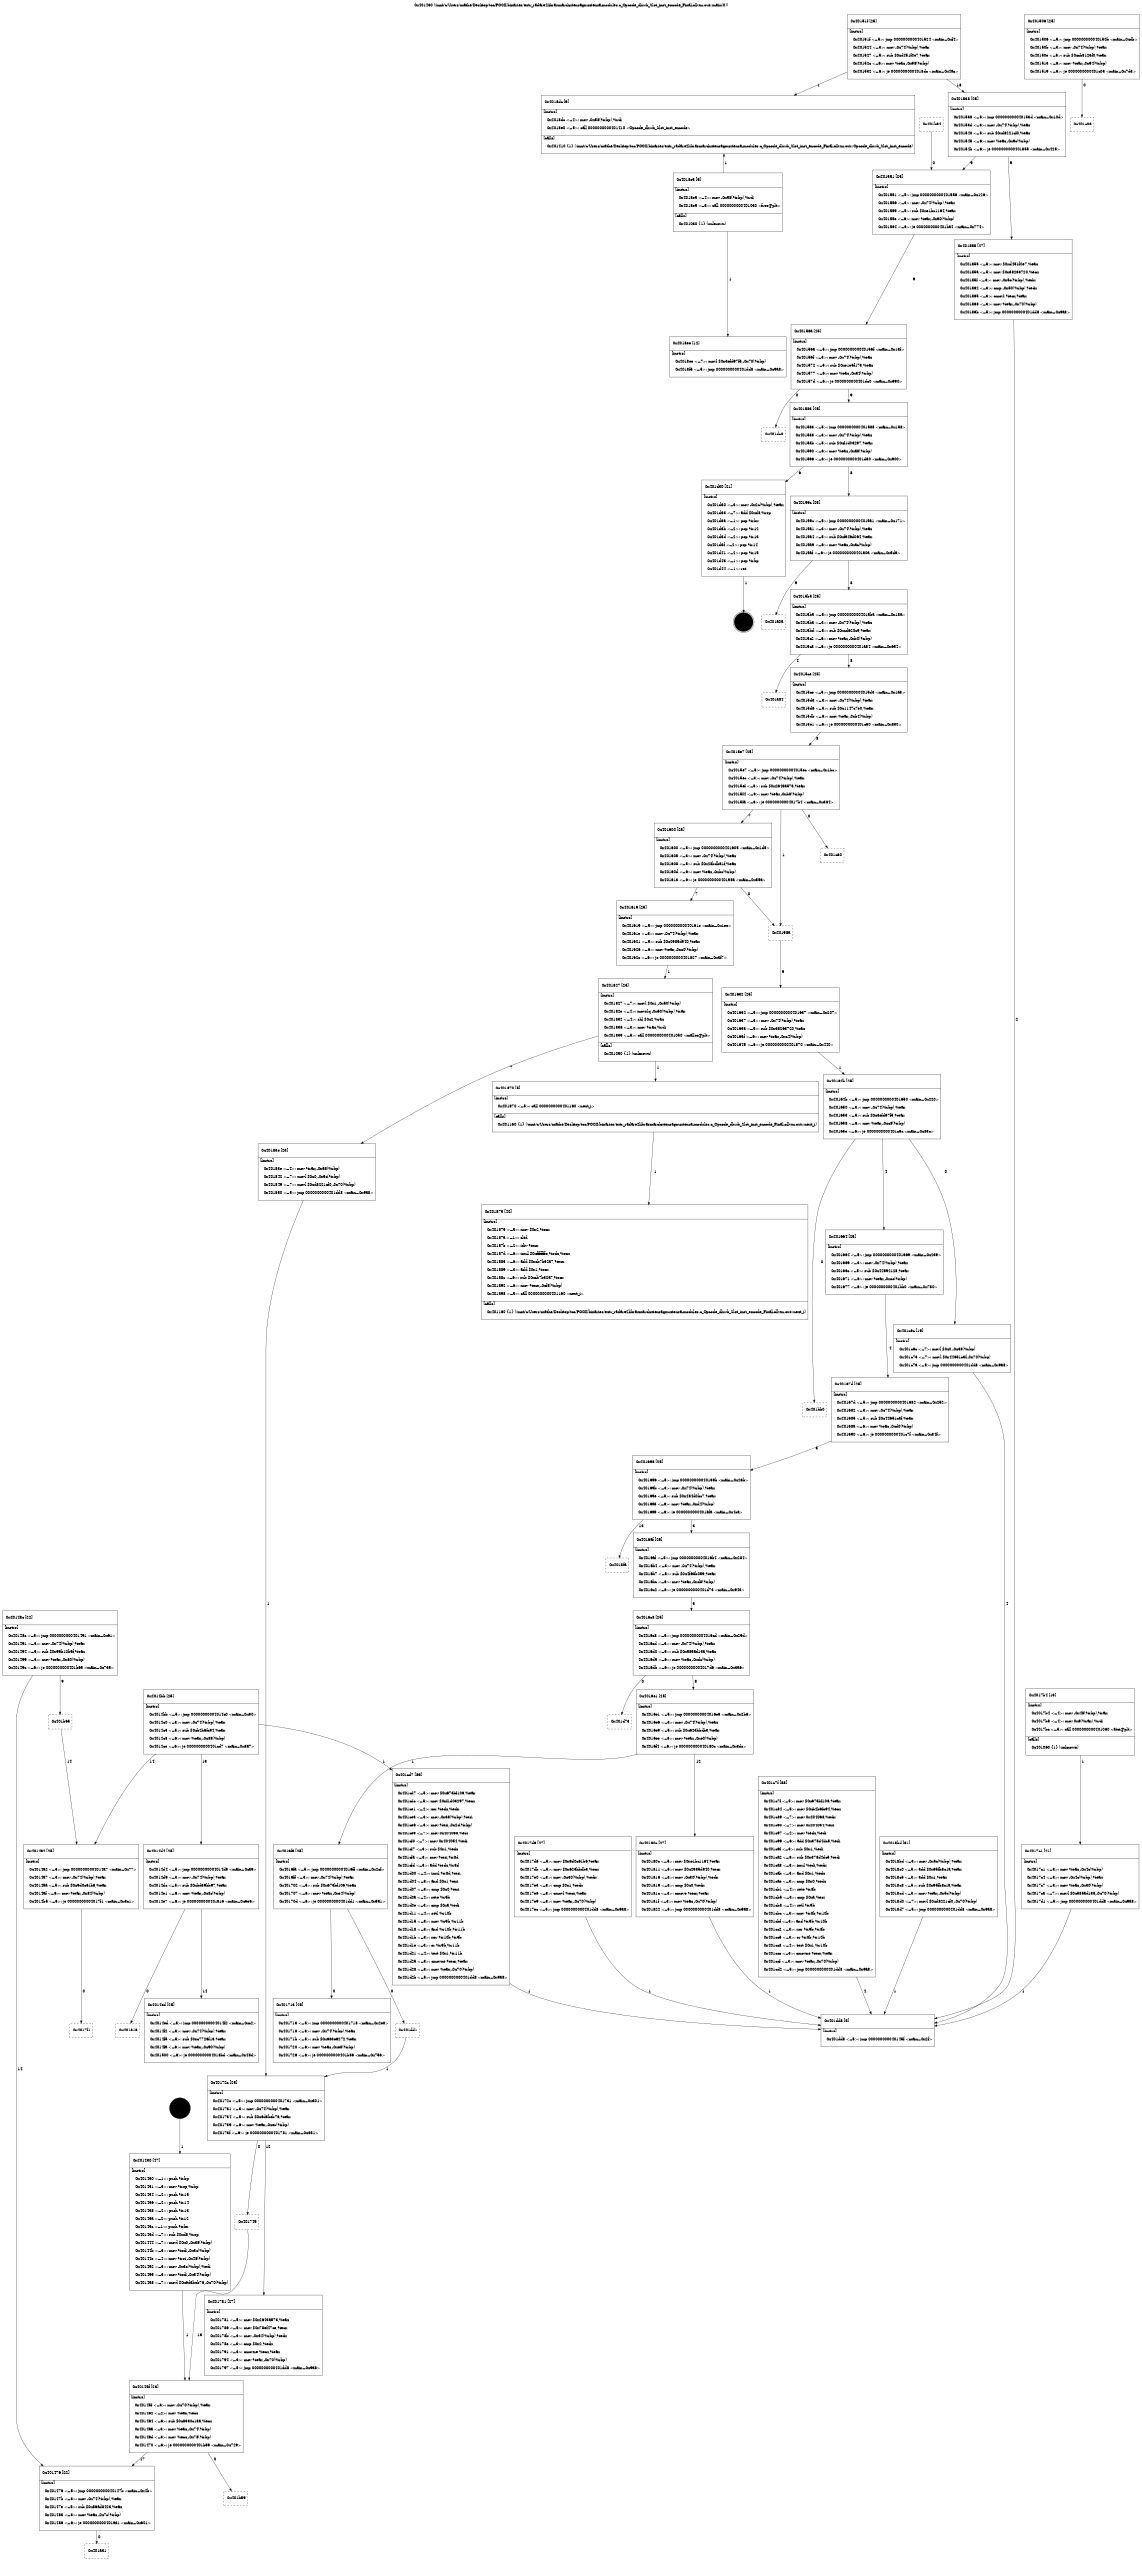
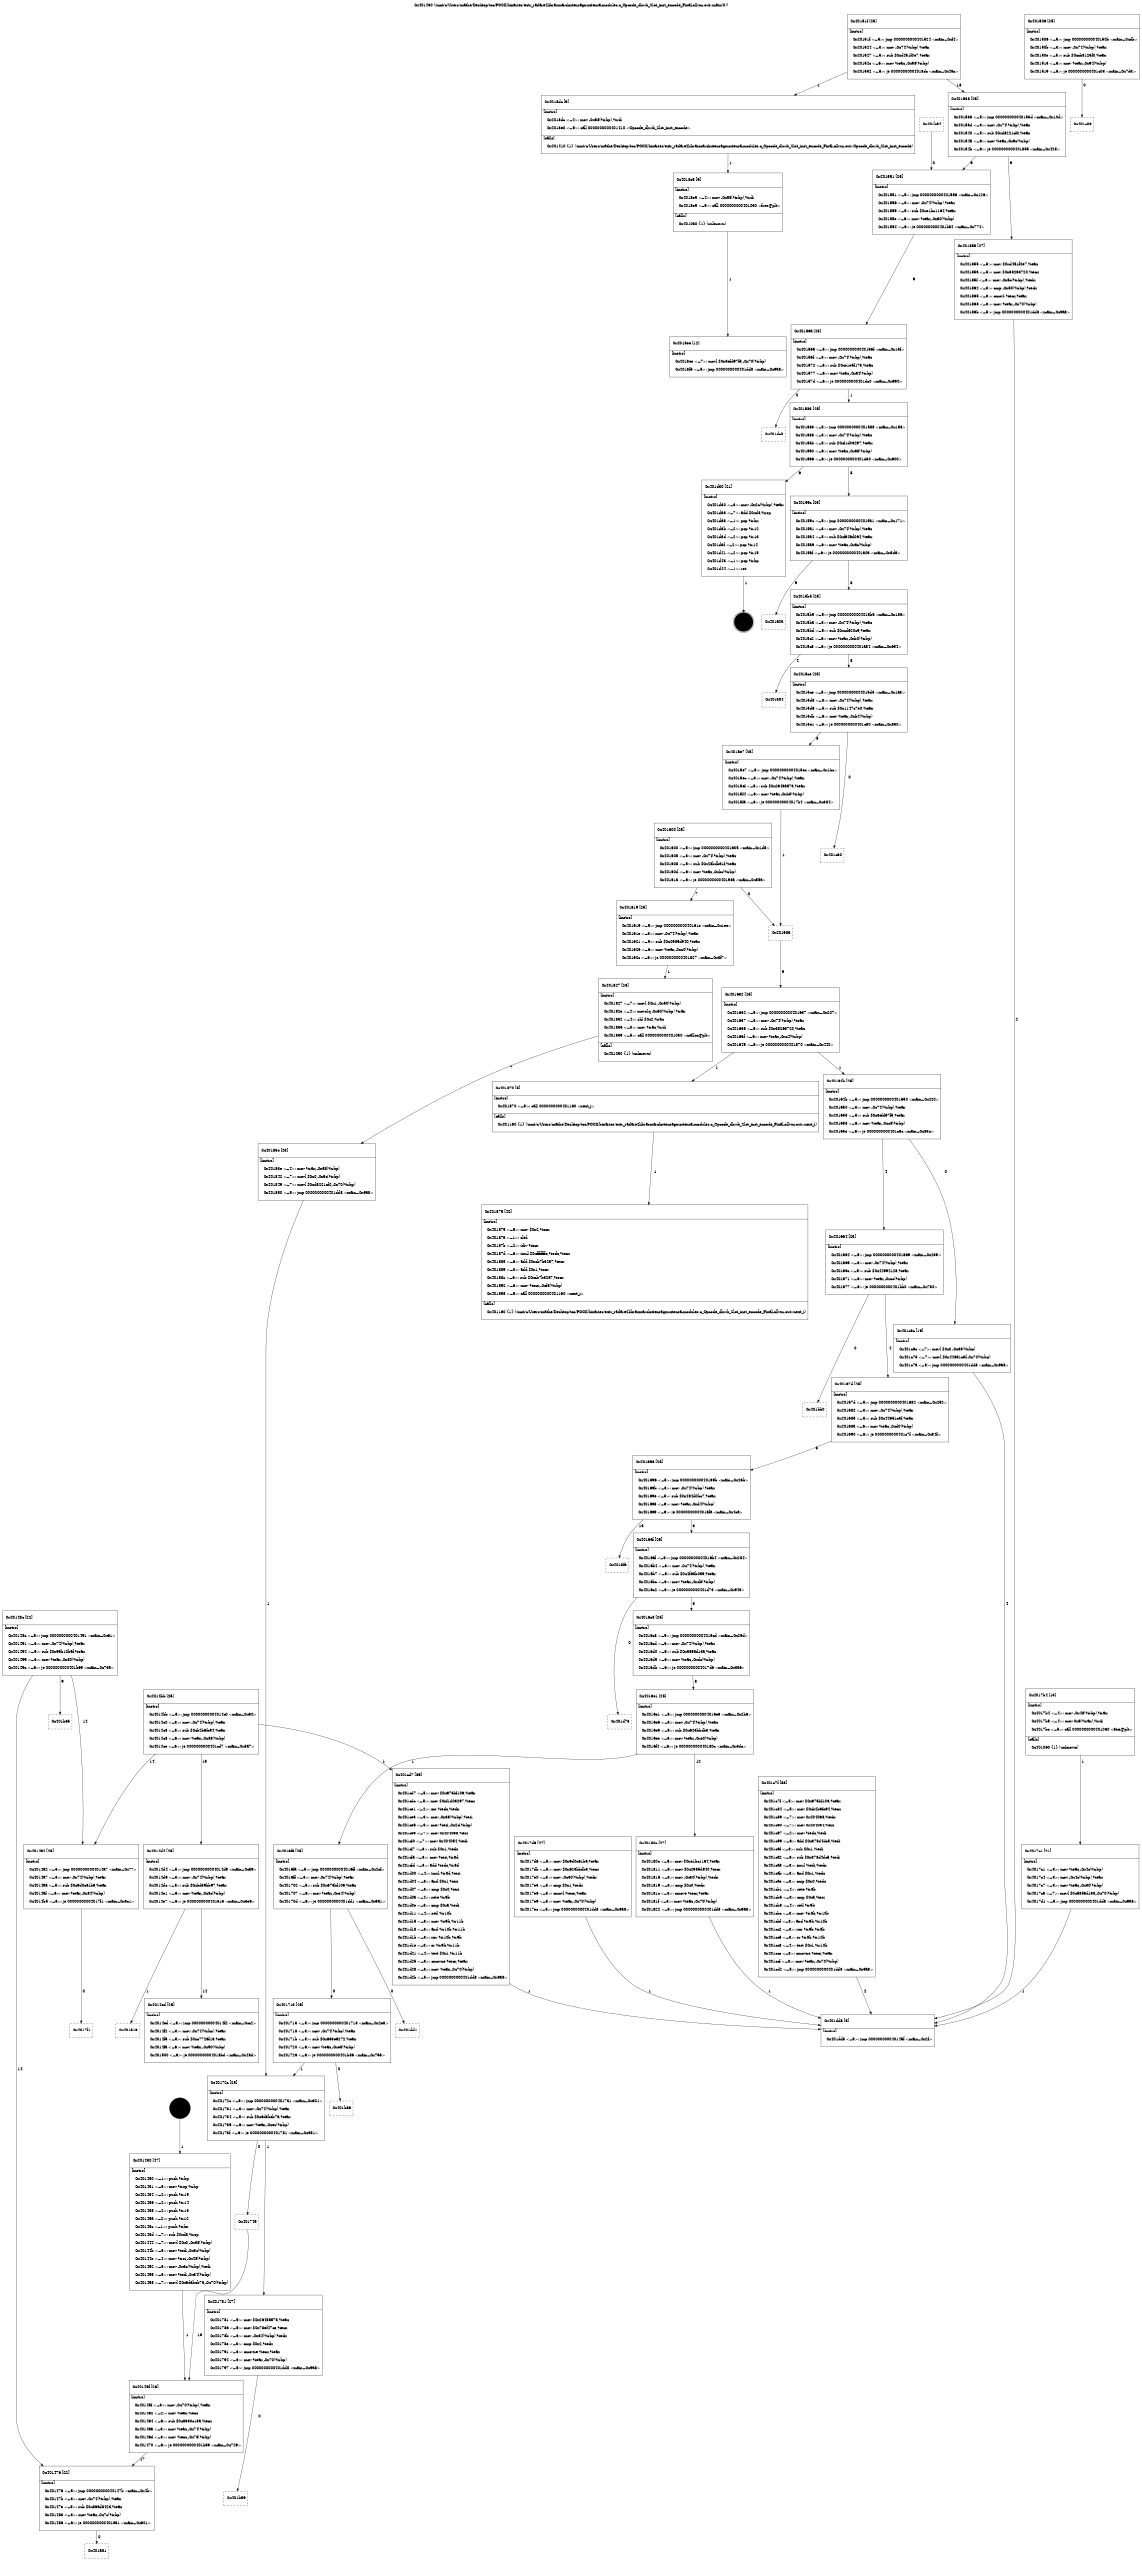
edge "0x4018e5 [9]" -> "0x4018dc [9]": reversed
edge "0x40156a [25]" -> "0x401583 [25]": label " 9" -> " 1"
edge "0x4015e7 [25]" -> "0x401600 [25]": removed, label "7"
edge "0x4015e7 [25]" -> "0x401c60": now "0x4015ce [25]" -> "0x401c60"
edge "0x401827 [23]" -> "0x401870 [5]": now "0x401632 [25]" -> "0x401870 [5]"
edge "0x40164b [25]" -> "0x401bb0": now "0x401664 [25]" -> "0x401bb0"
edge "0x4016c8 [25]" -> "0x401d73": now "0x4016af [25]" -> "0x401d73"
edge "0x401b65" -> "0x4014a2 [25]": now "0x40148c [22]" -> "0x4014a2 [25]"
node "0x4018bd [31]": removed
edge "0x4014d4 [25]" -> "0x401a16": label " 0" -> " 1"
edge "0x401dd1" -> "0x40172c [25]": now "0x401713 [25]" -> "0x40172c [25]"
node "0x401b86": added
edge "0x40172c [25]" -> "0x401781 [27]": label " 12" -> " 1"
edge "0x40145f [23]" -> "0x401b59": now "0x401781 [27]" -> "0x401b59"
